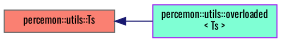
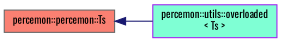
node "percemon::utils::Ts": label "percemon::utils::Ts" -> "percemon::percemon::Ts"
